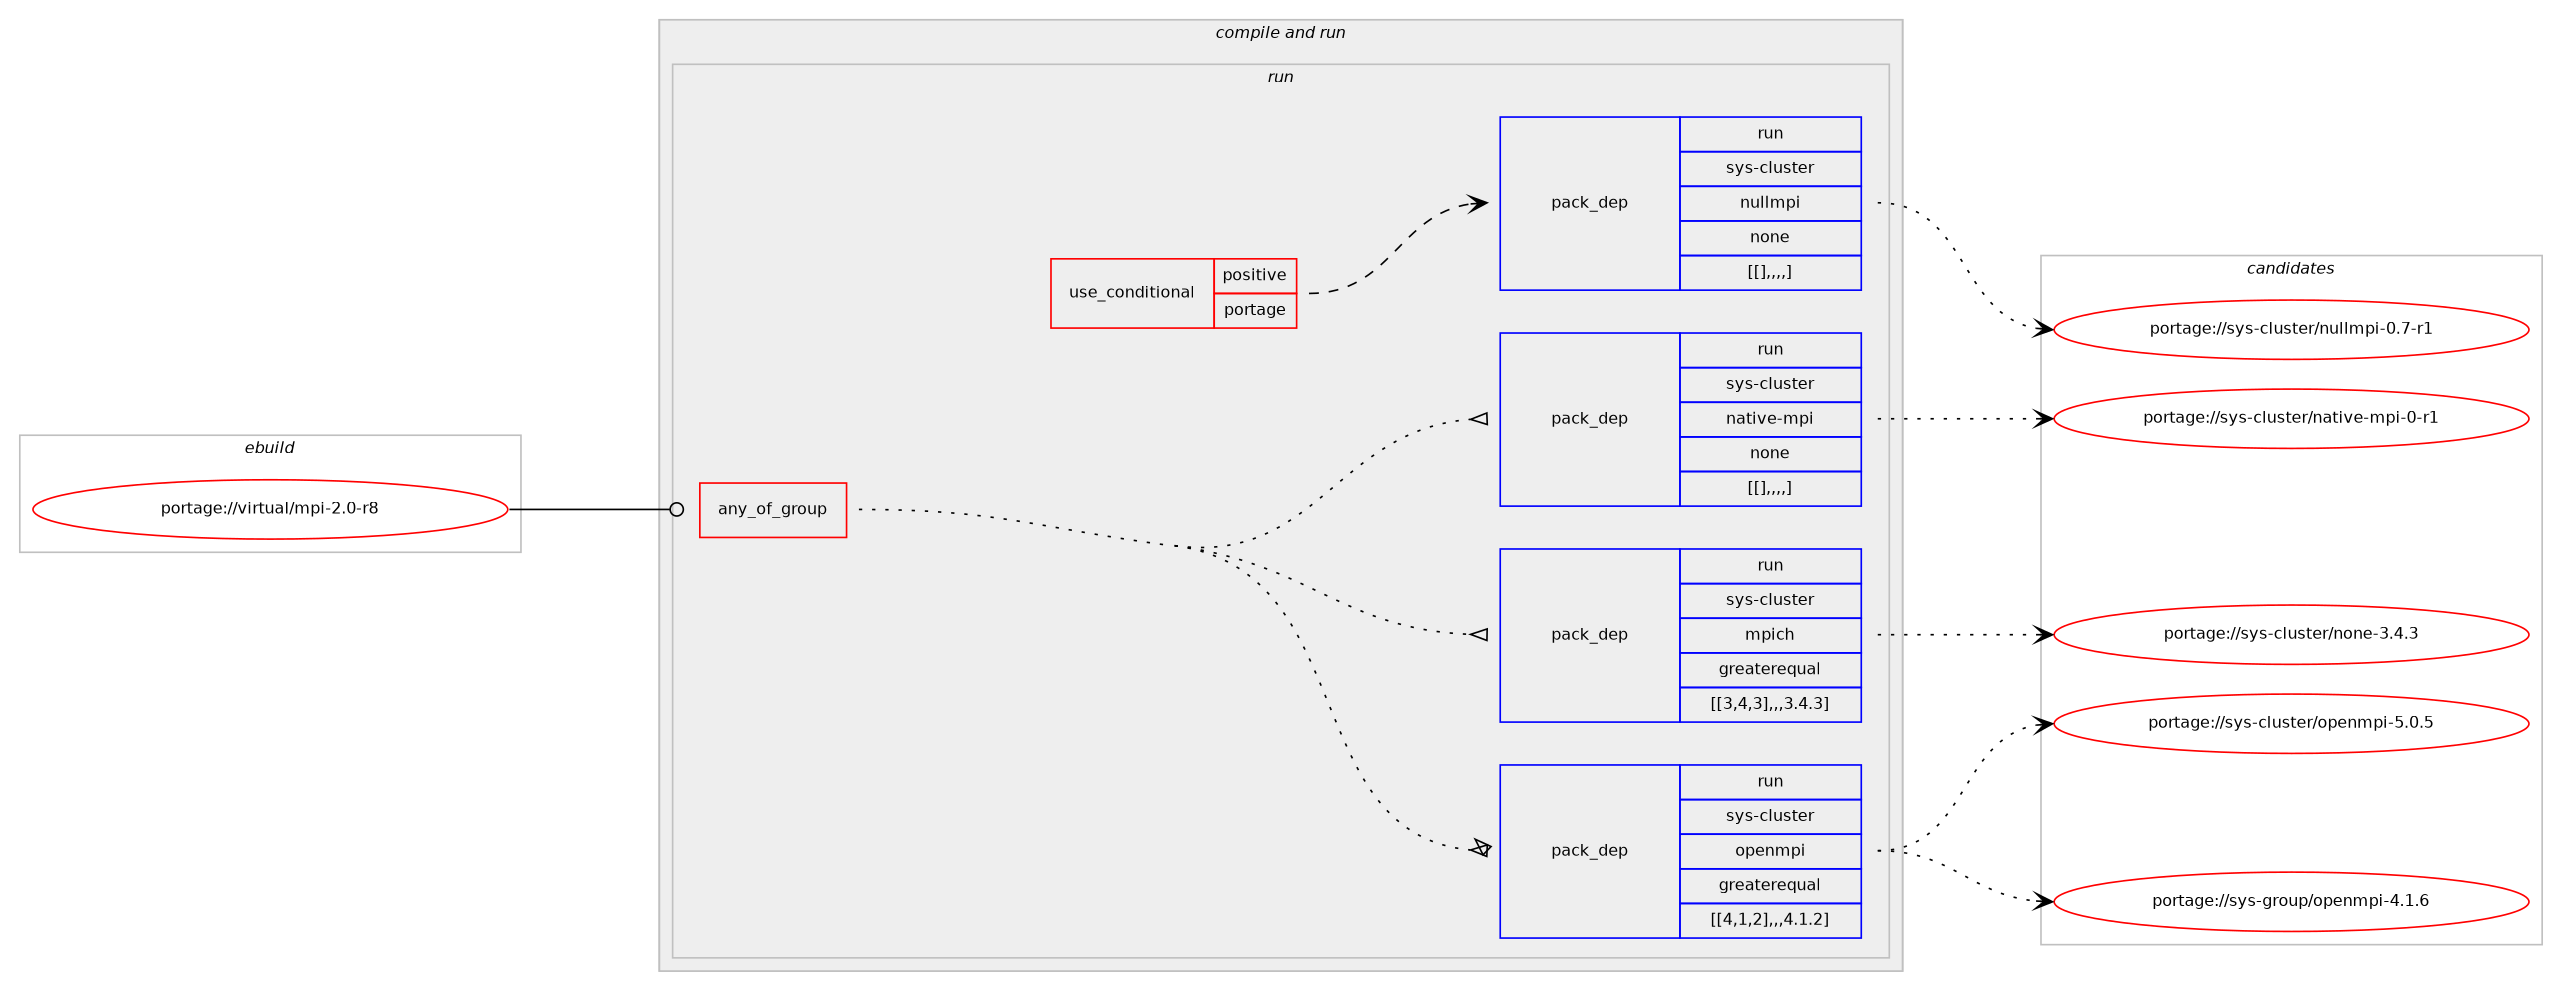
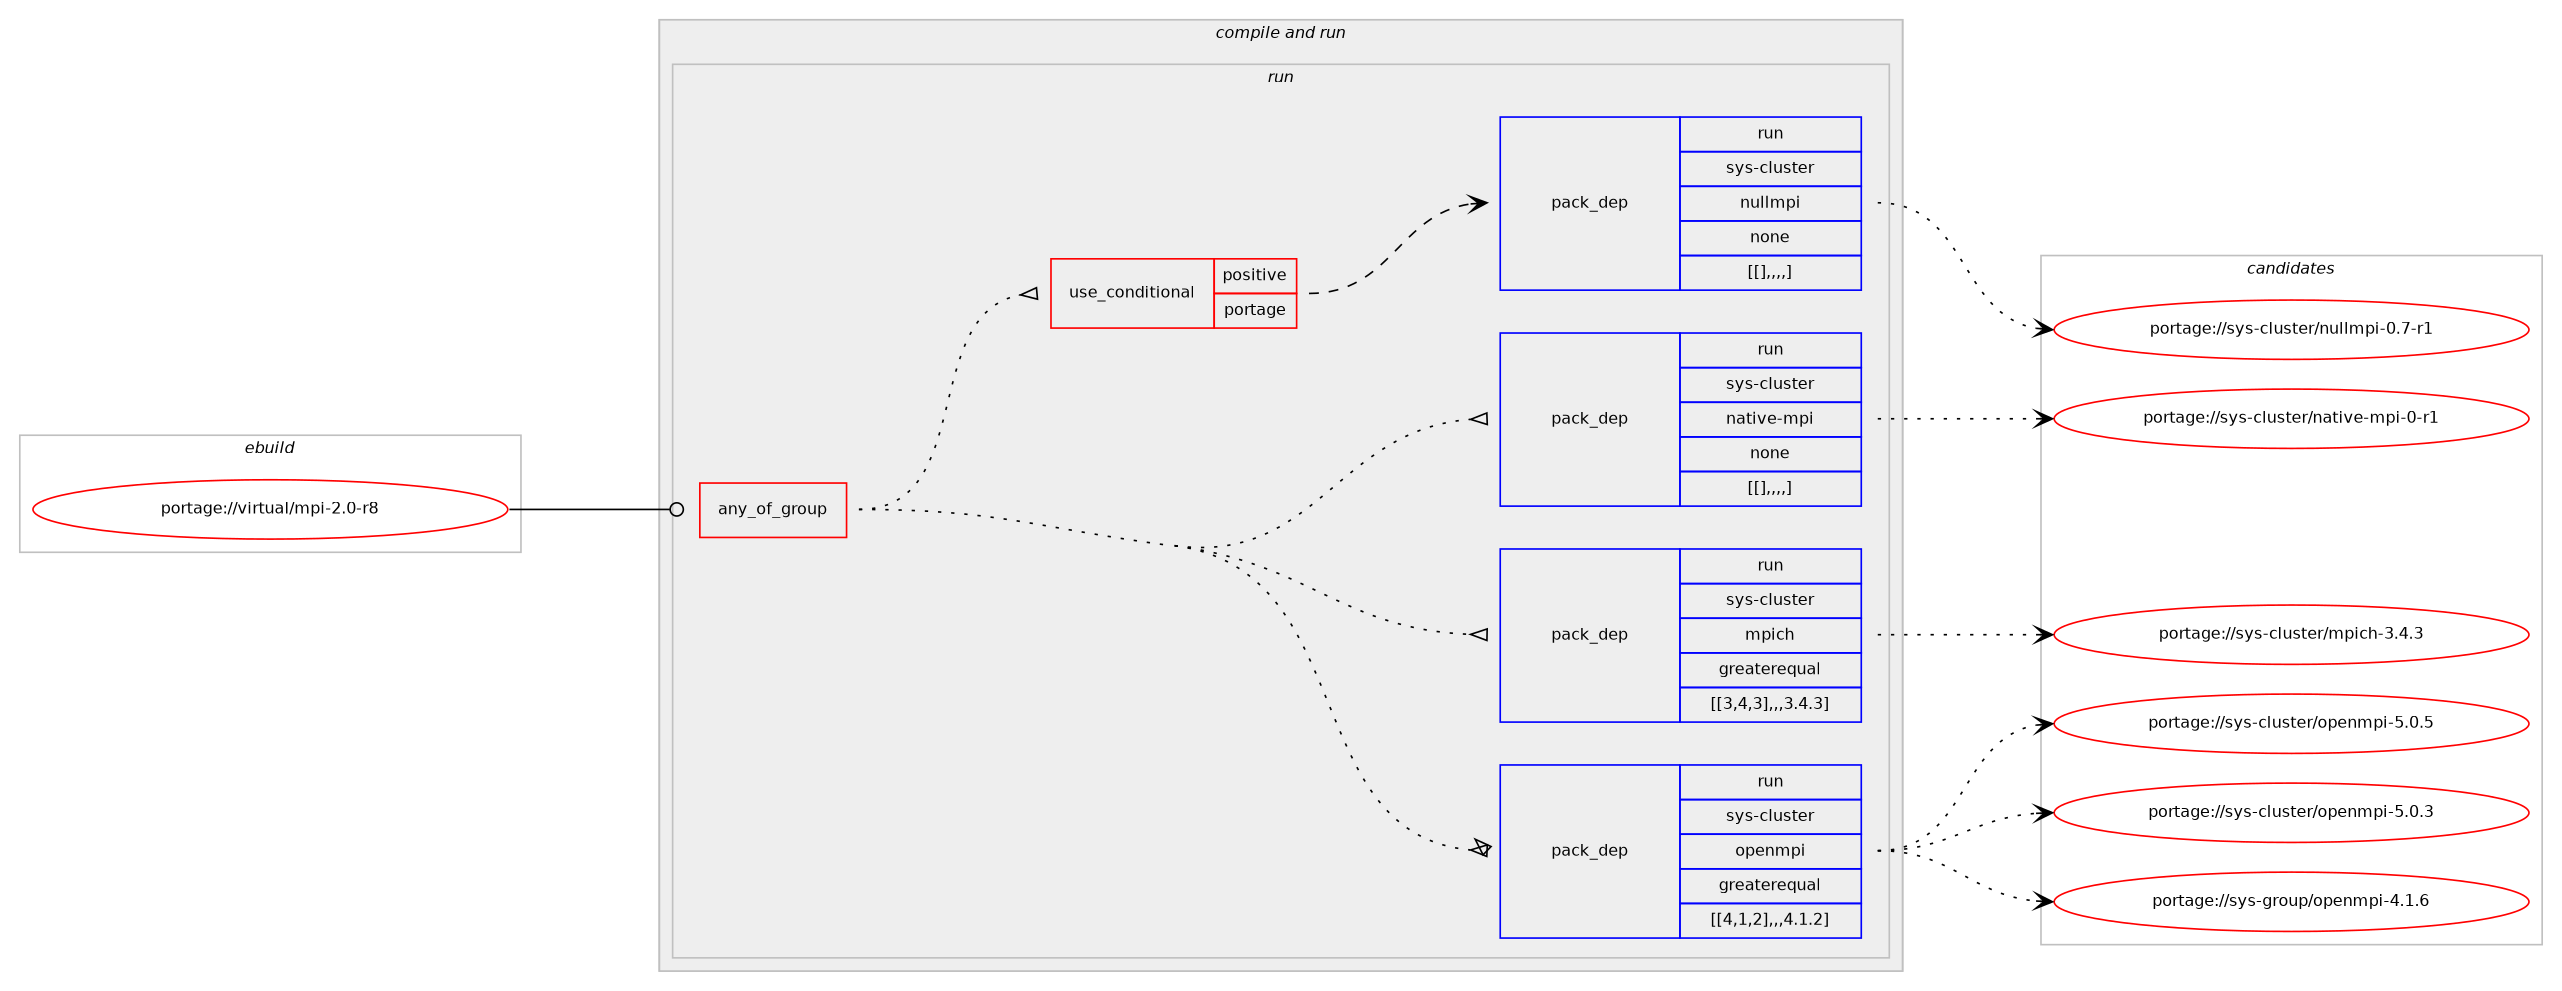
edge "any_of_group" -> "use_conditional": added
node "portage://sys-cluster/none-3.4.3": label "portage://sys-cluster/none-3.4.3" -> "portage://sys-cluster/mpich-3.4.3"
node "portage://sys-cluster/openmpi-5.0.3": added
